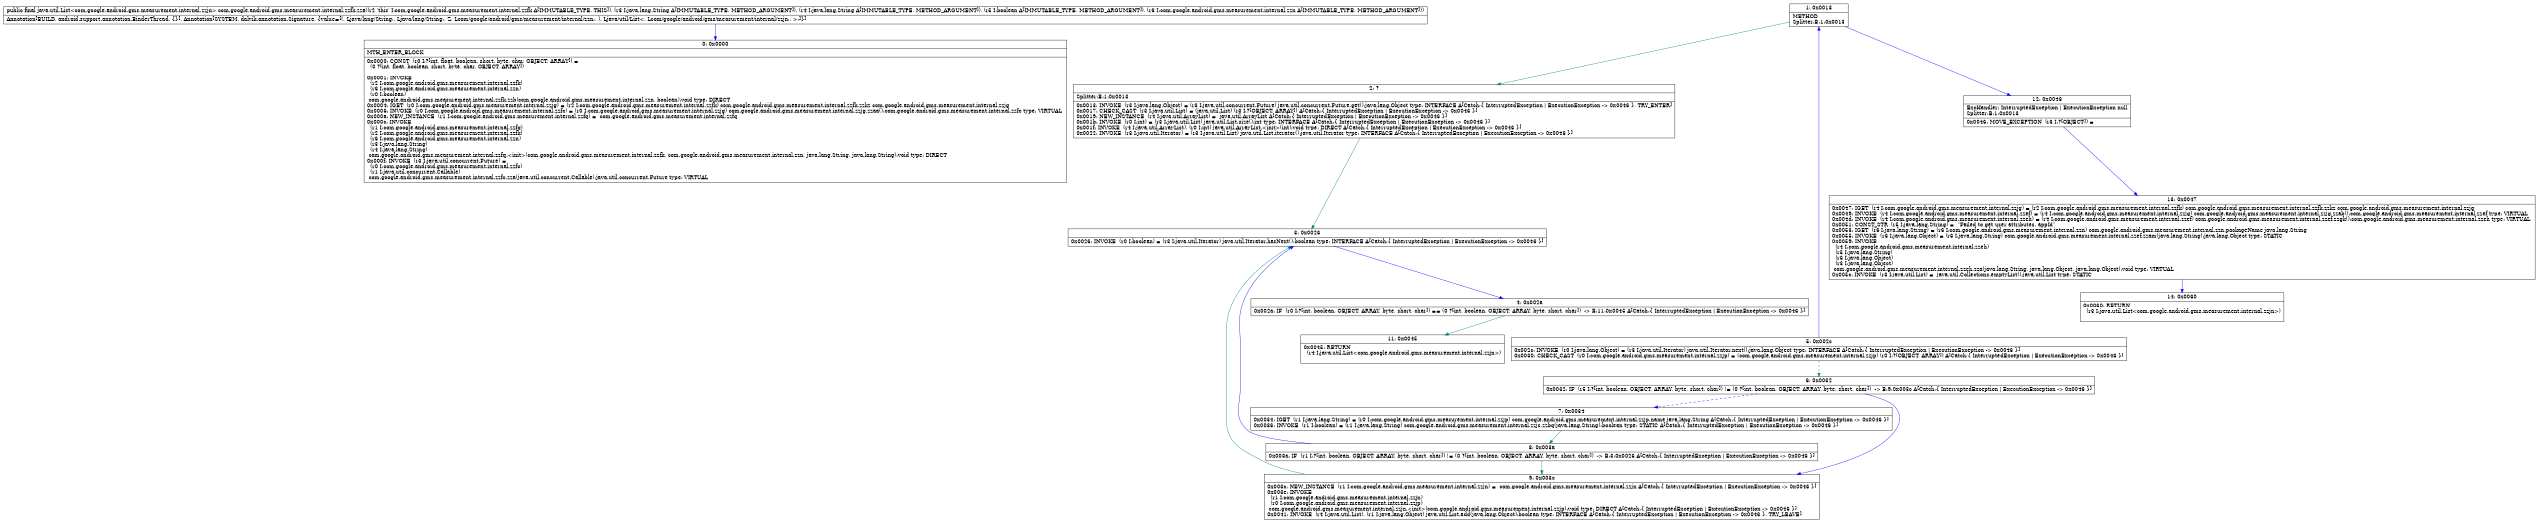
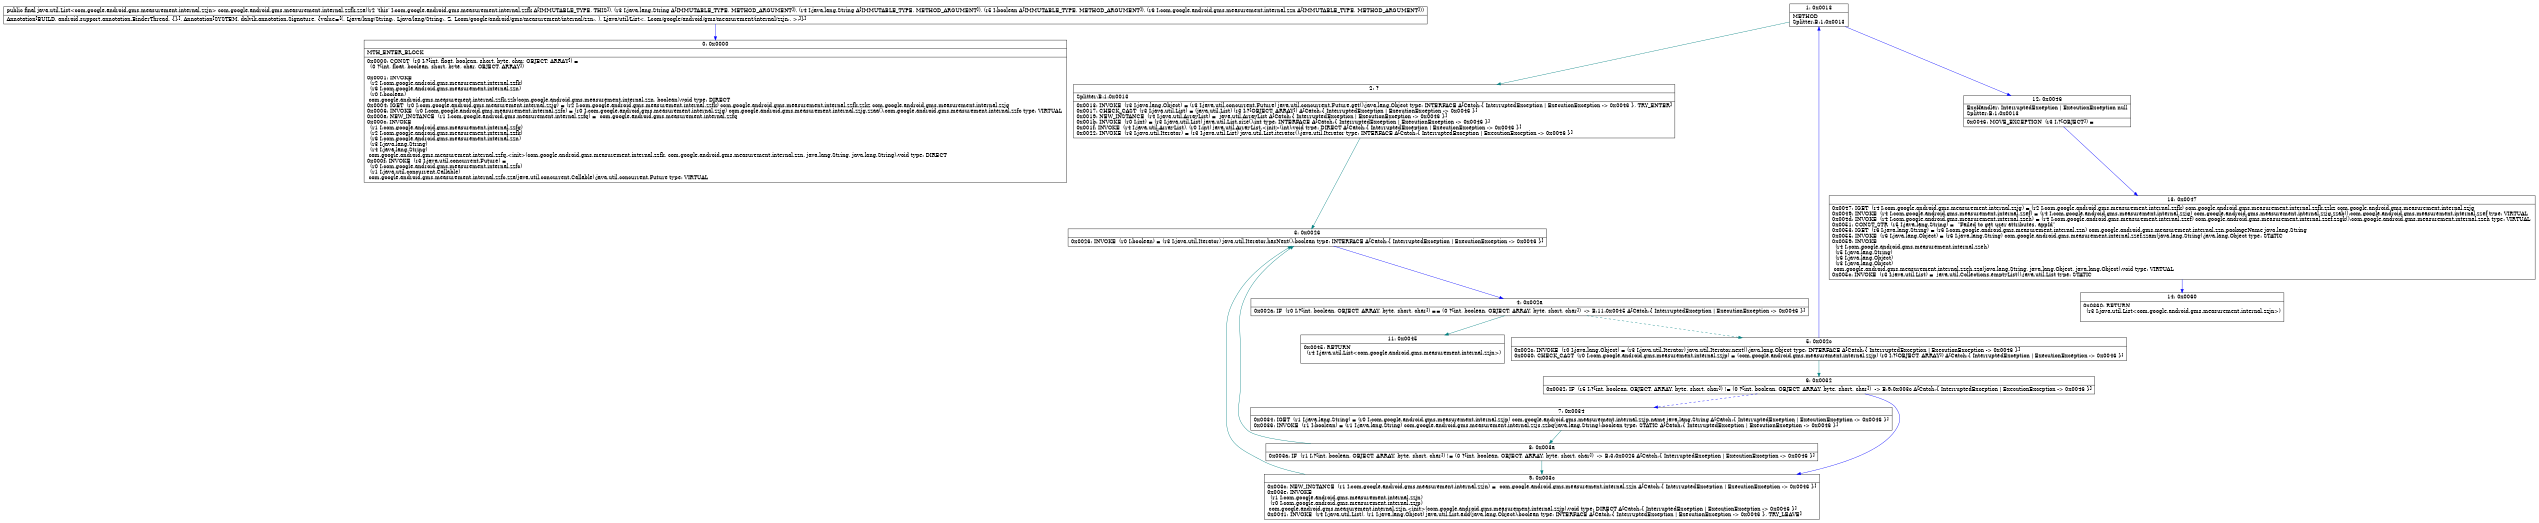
node "14: 0x0060": text "0x0060: RETURN" -> "0x0360: RETURN"
edge "4: 0x002a" -> "5: 0x002c": added
edge "8: 0x003a" -> "3: 0x0026": color blue -> teal
edge "5: 0x002c" -> "6: 0x0032": style dashed -> solid
